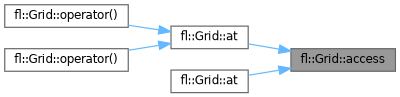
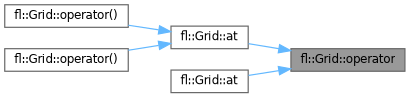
node "fl::Grid::access": label "fl::Grid::access" -> "fl::Grid::operator"
